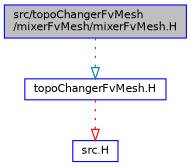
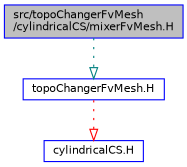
node "src/topoChangerFvMesh /mixerFvMesh/mixerFvMesh.H": label "src/topoChangerFvMesh /mixerFvMesh/mixerFvMesh.H" -> "src/topoChangerFvMesh /cylindricalCS/mixerFvMesh.H"
node "src.H": label "src.H" -> "cylindricalCS.H"
